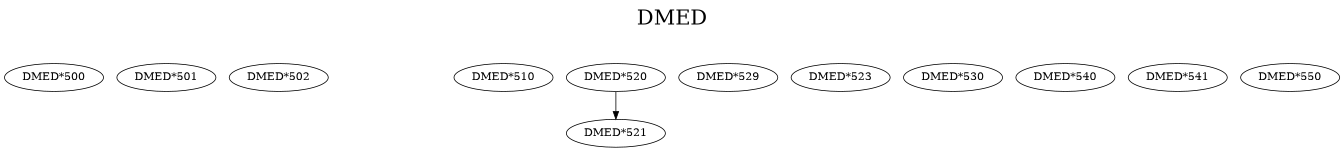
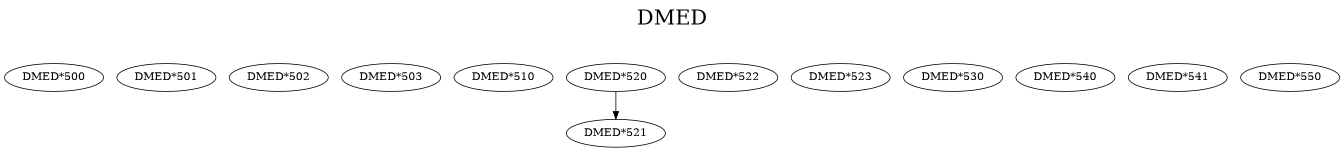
node "DMED*503": added
node "DMED*529": label "DMED*529" -> "DMED*522"
